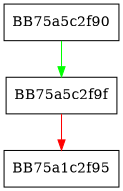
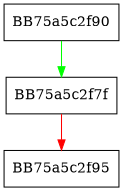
node "BB75a5c2f9f": label "BB75a5c2f9f" -> "BB75a5c2f7f"
node "BB75a1c2f95": label "BB75a1c2f95" -> "BB75a5c2f95"
